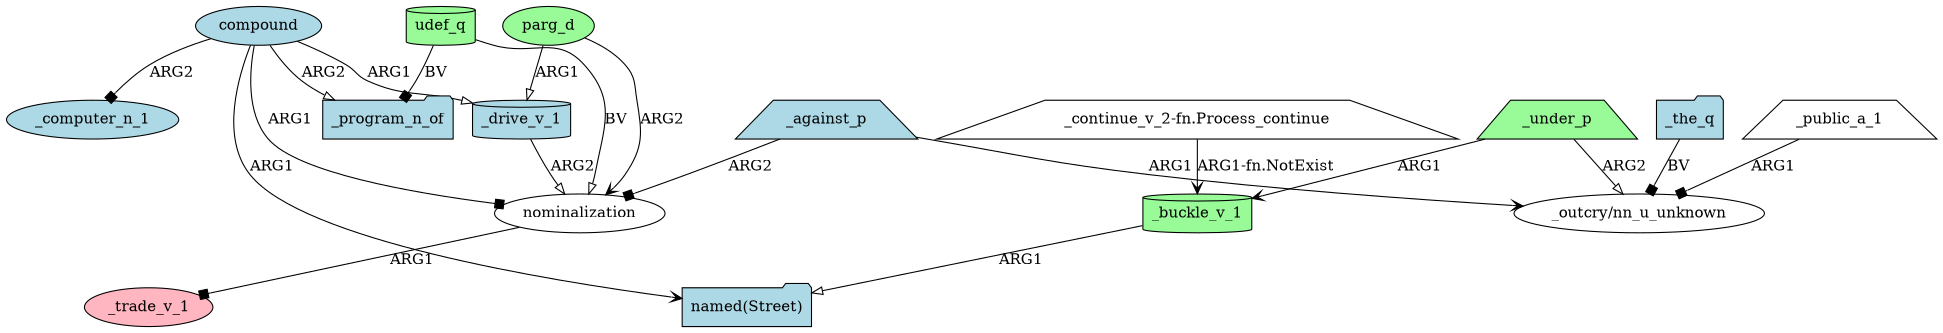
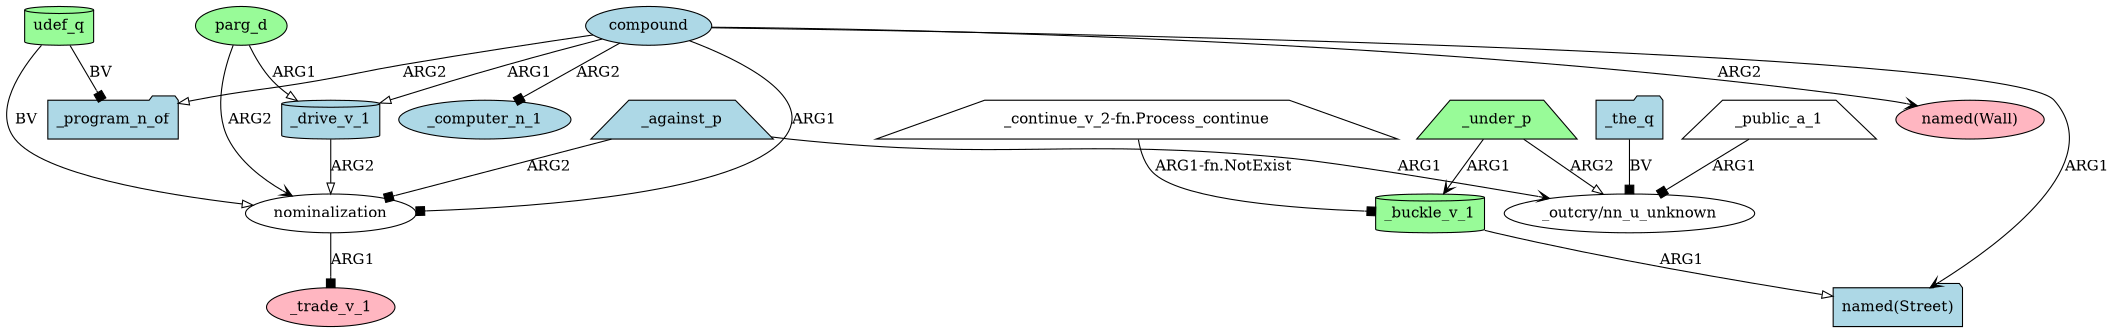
node "named(Wall)": added
edge "_continue_v_2-fn.Process_continue" -> "_buckle_v_1": arrowhead vee -> box
